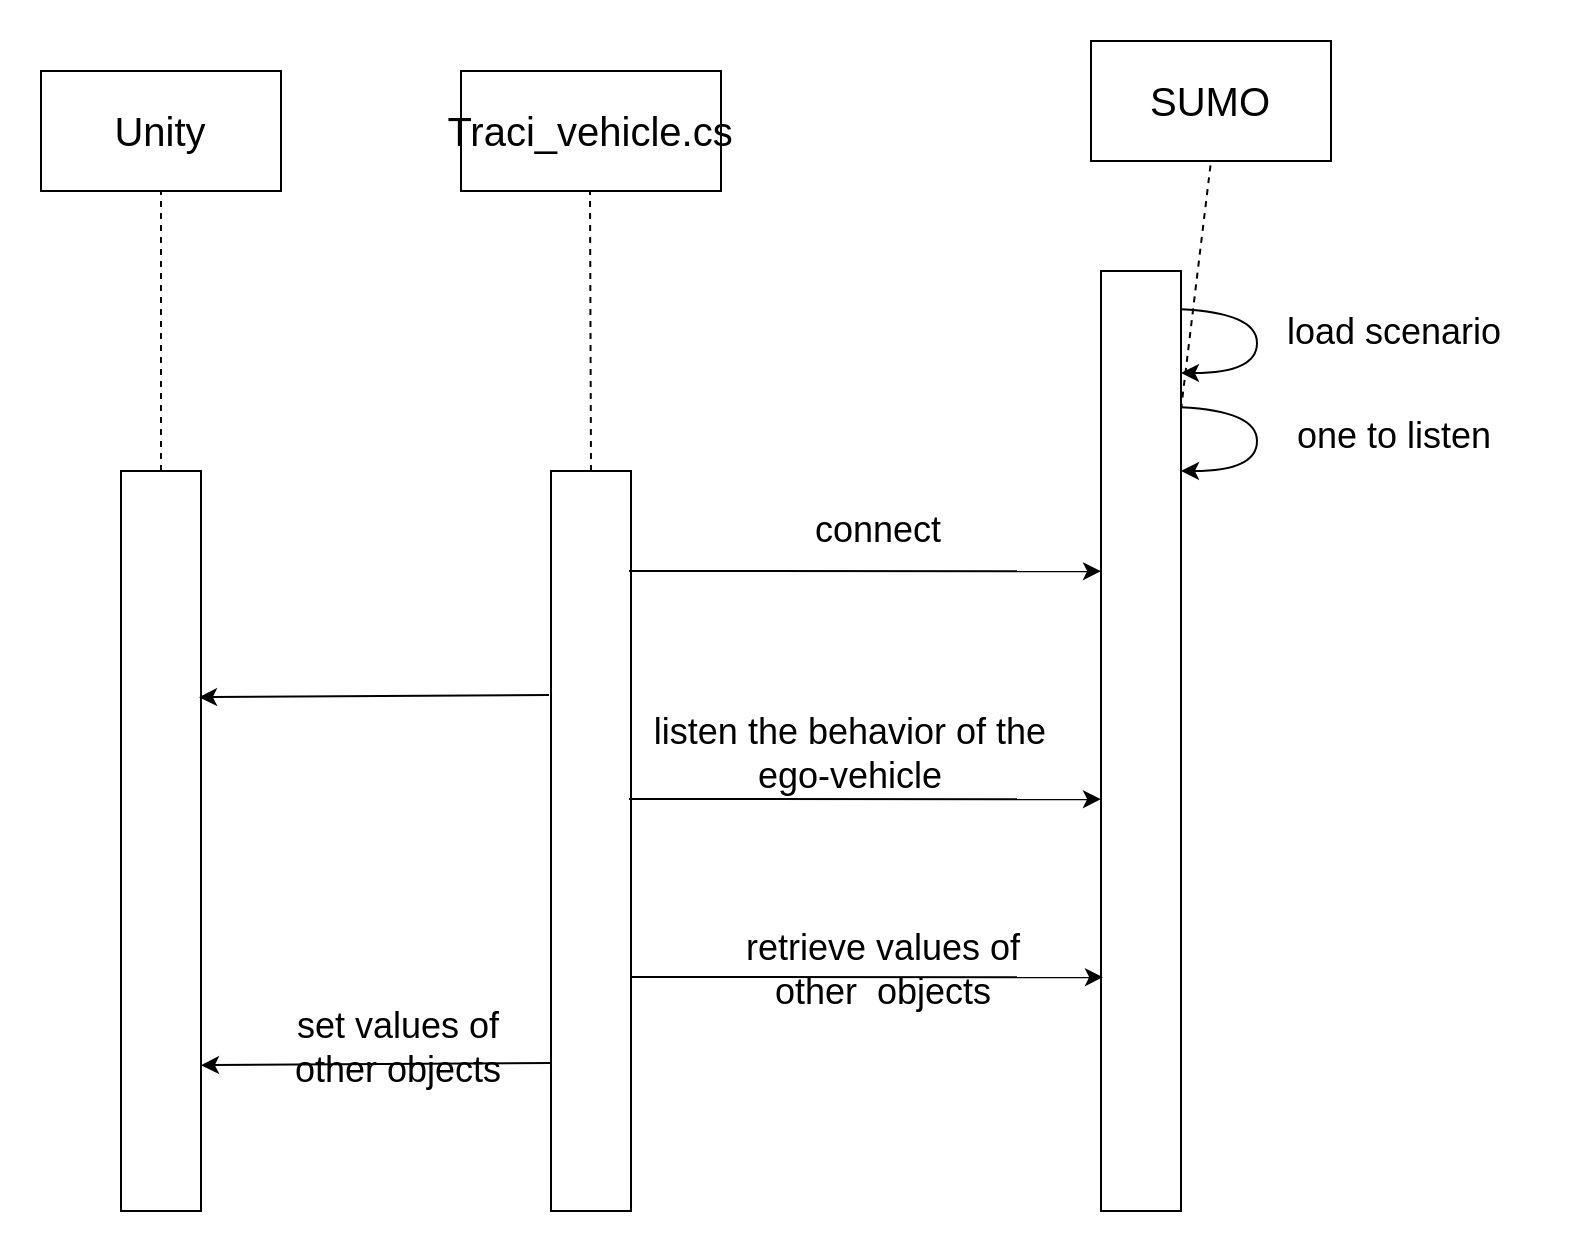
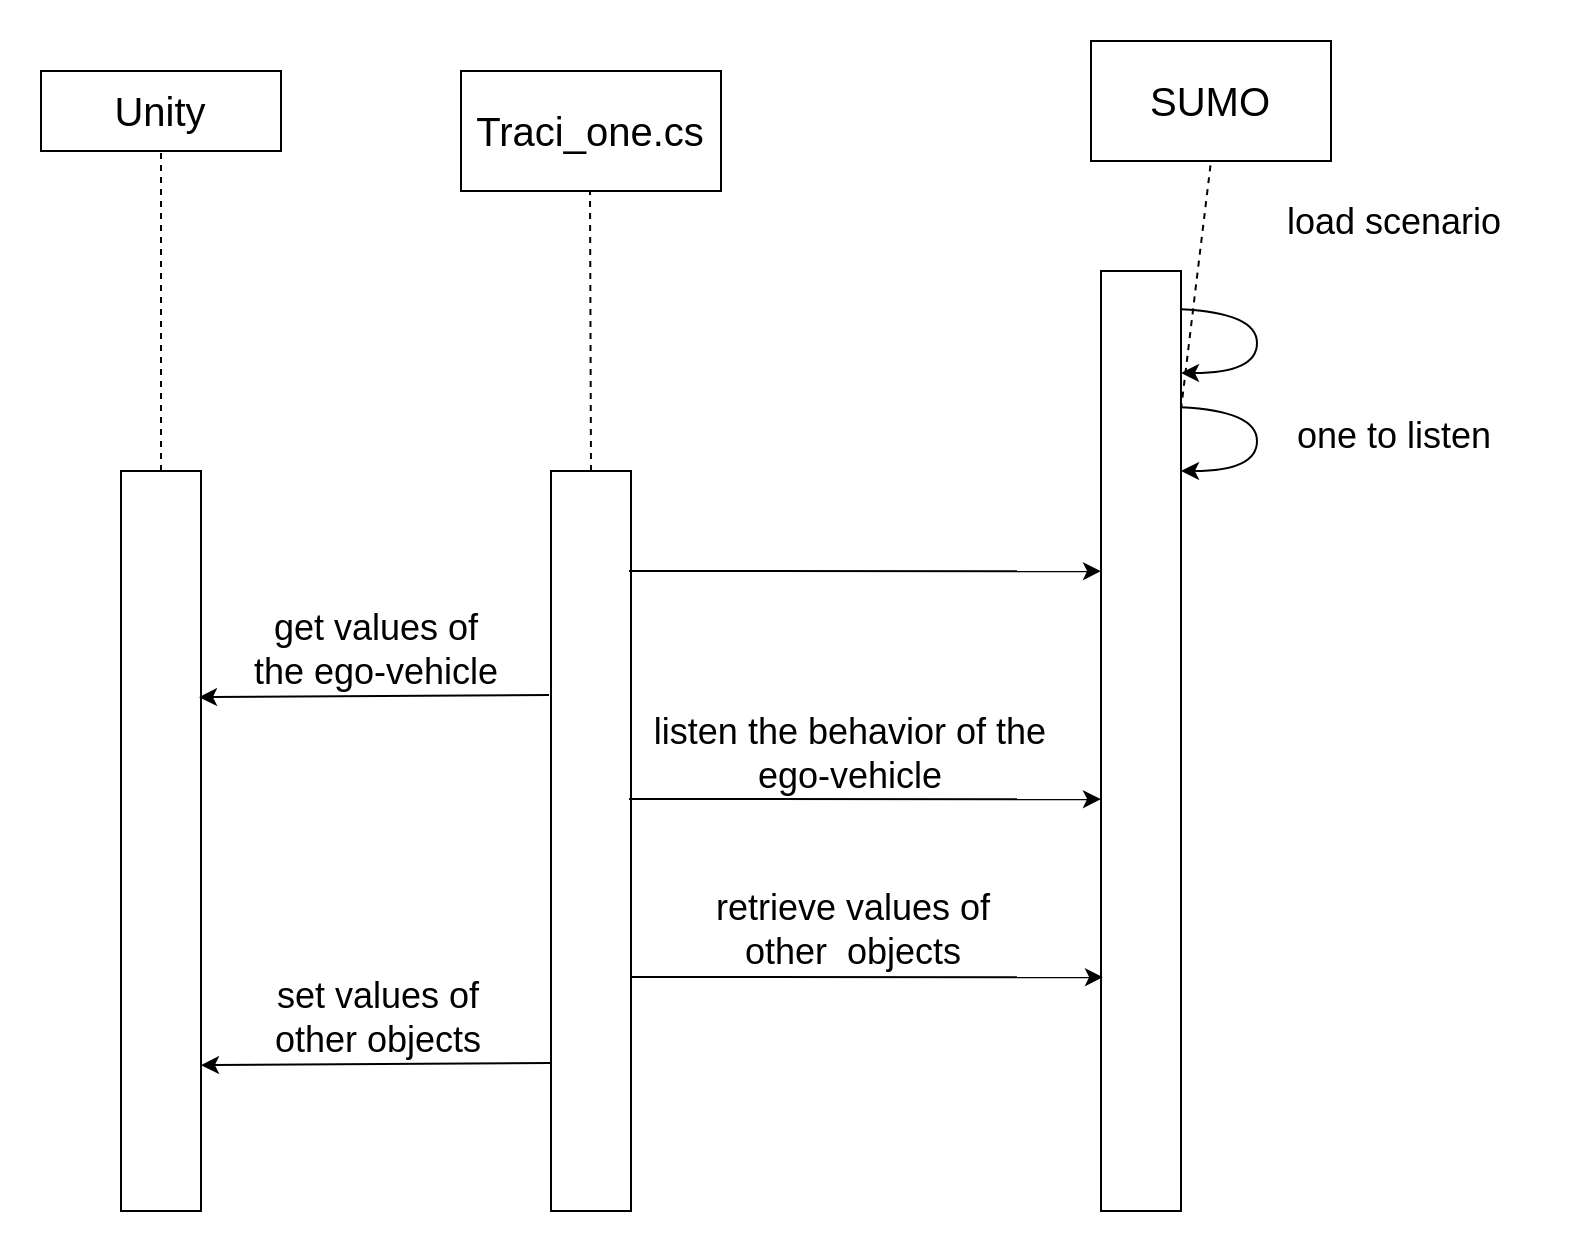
node "Unity": size 240x120 -> 240x80
node "Traci_vehicle.cs": label "Traci_vehicle.cs" -> "Traci_one.cs"
node "load scenario": moved (1395, 333) -> (1395, 223)
node "connect": removed
node "get values of the ego-vehicle": added
node "retrieve values of other objects": moved (884, 971) -> (854, 931)
node "set values of other objects": moved (399, 1049) -> (379, 1019)
